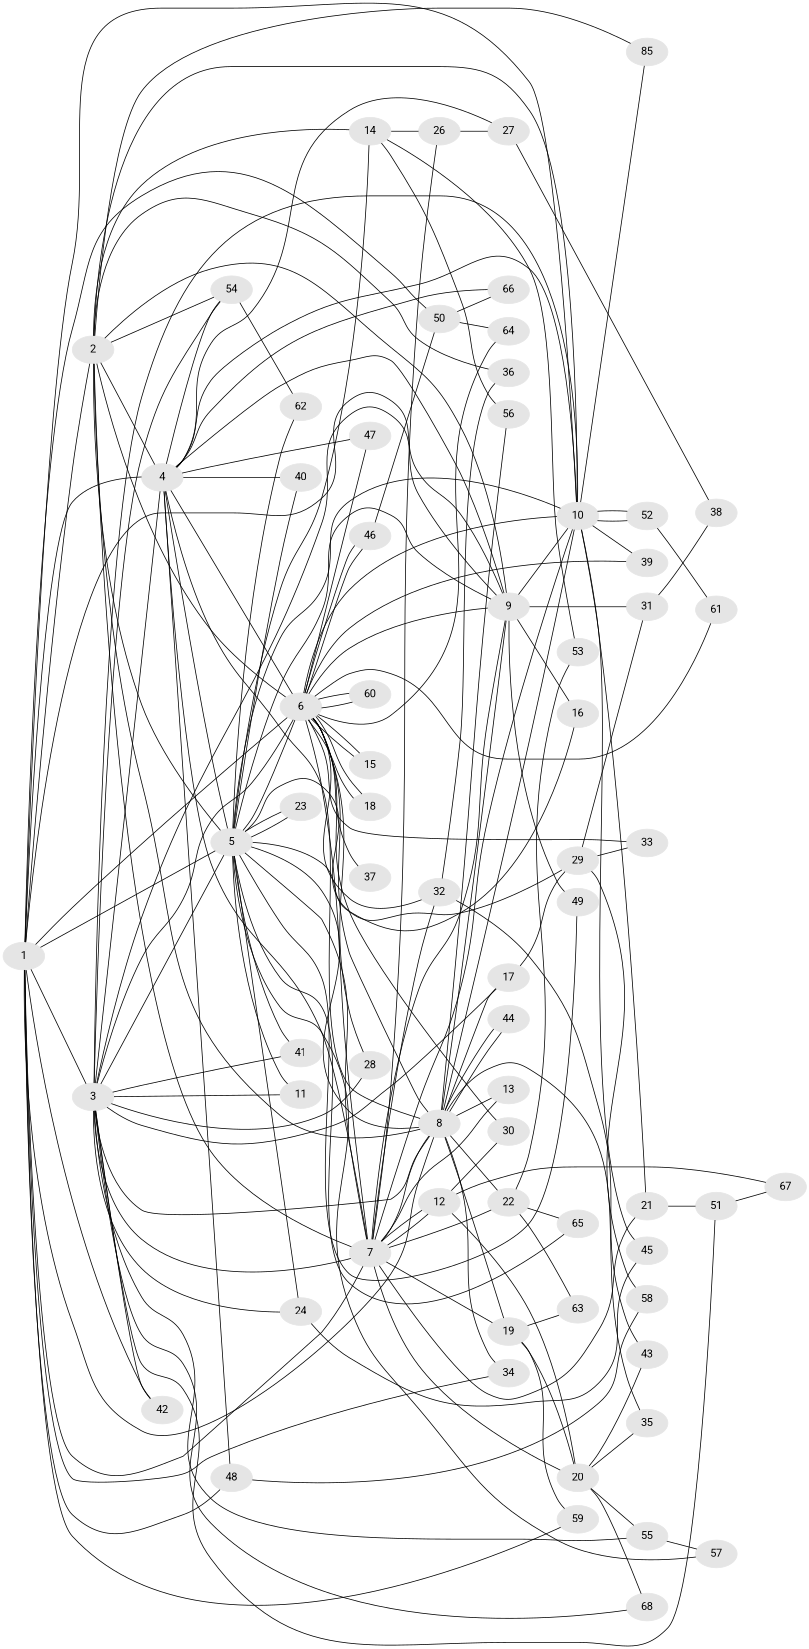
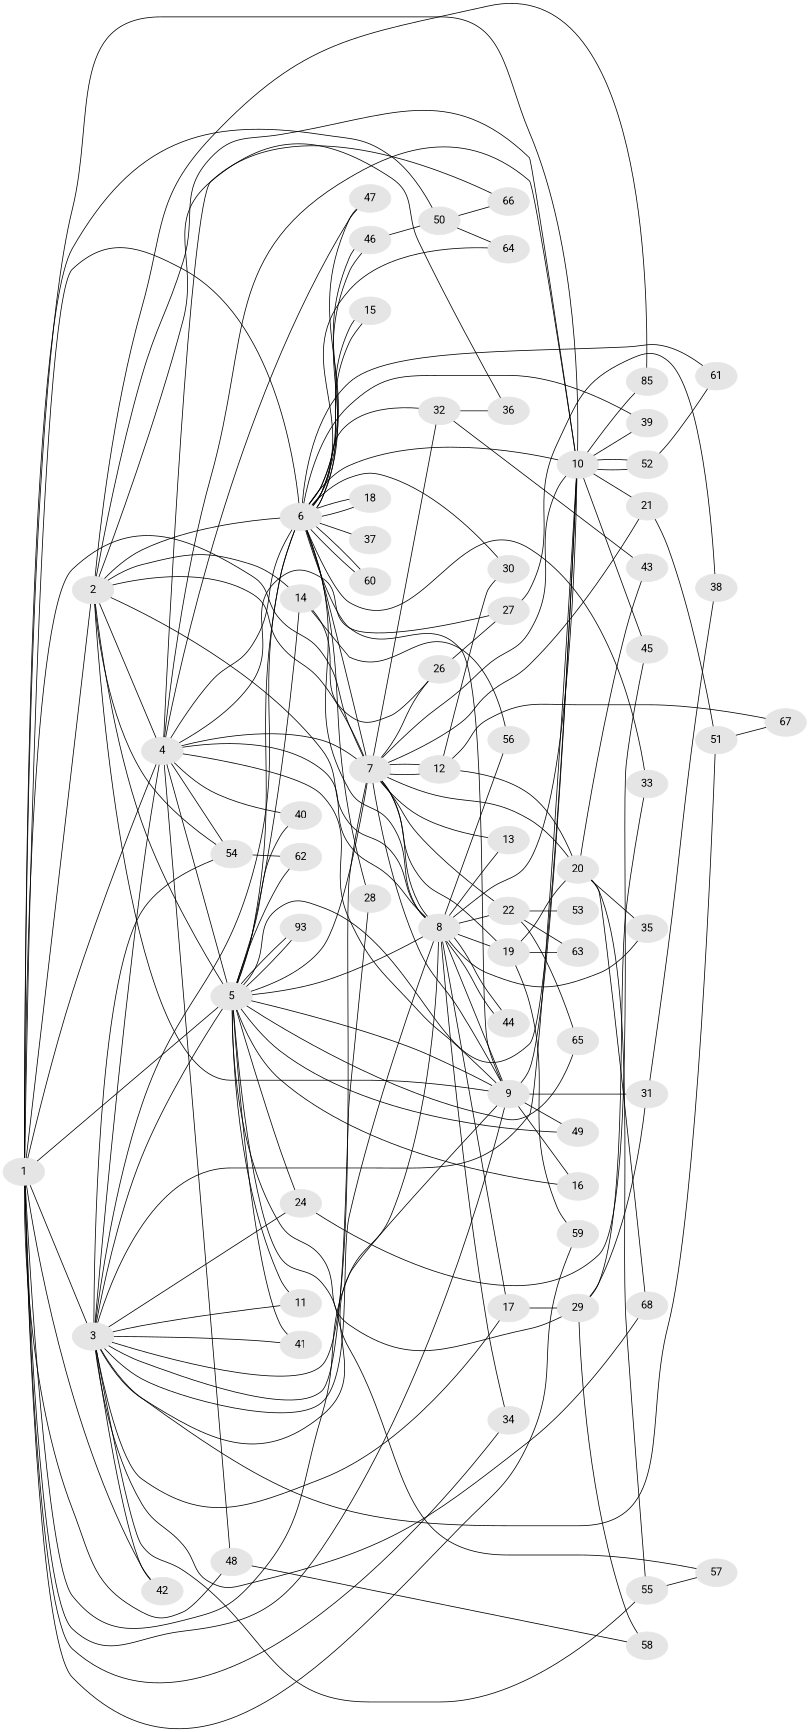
edge "14" -- "53": removed
node "23": label "23" -> "93"
